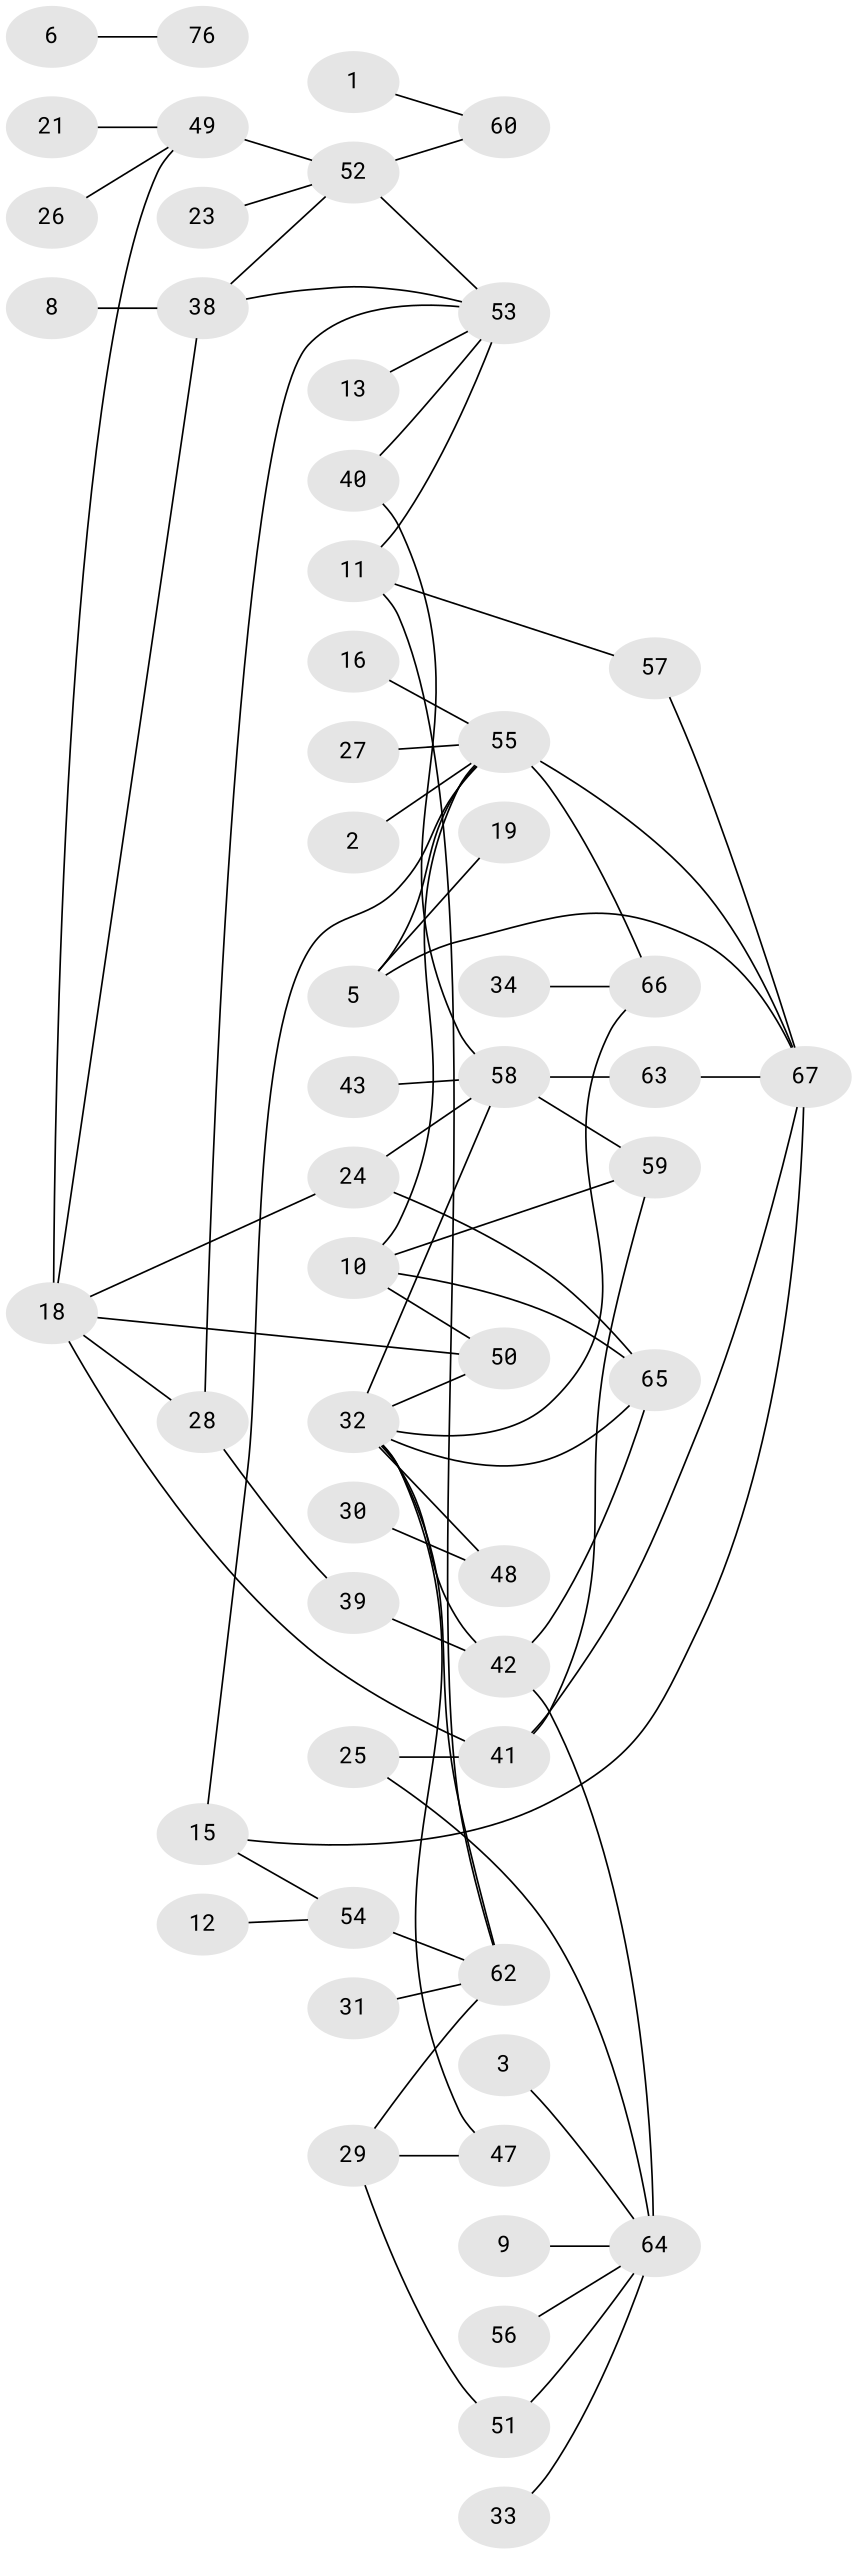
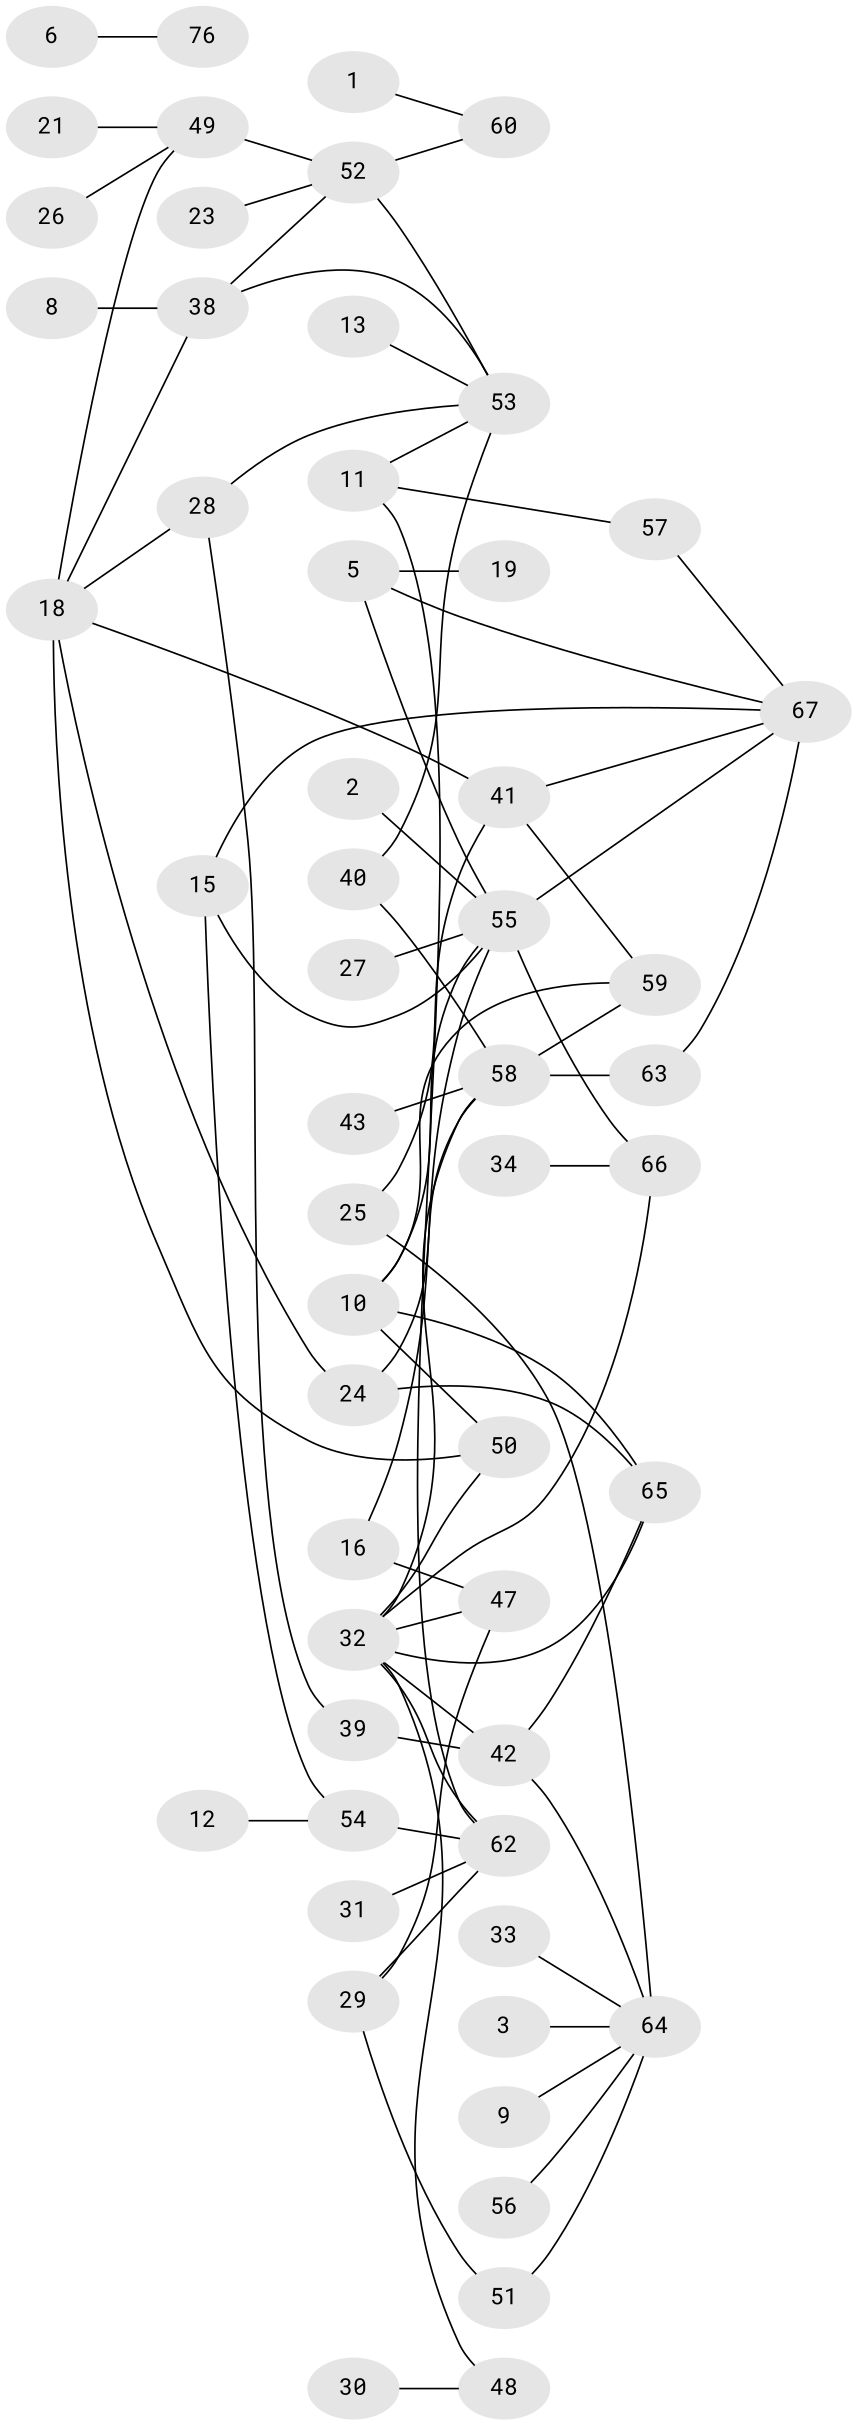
edge "16" -- "47": added
